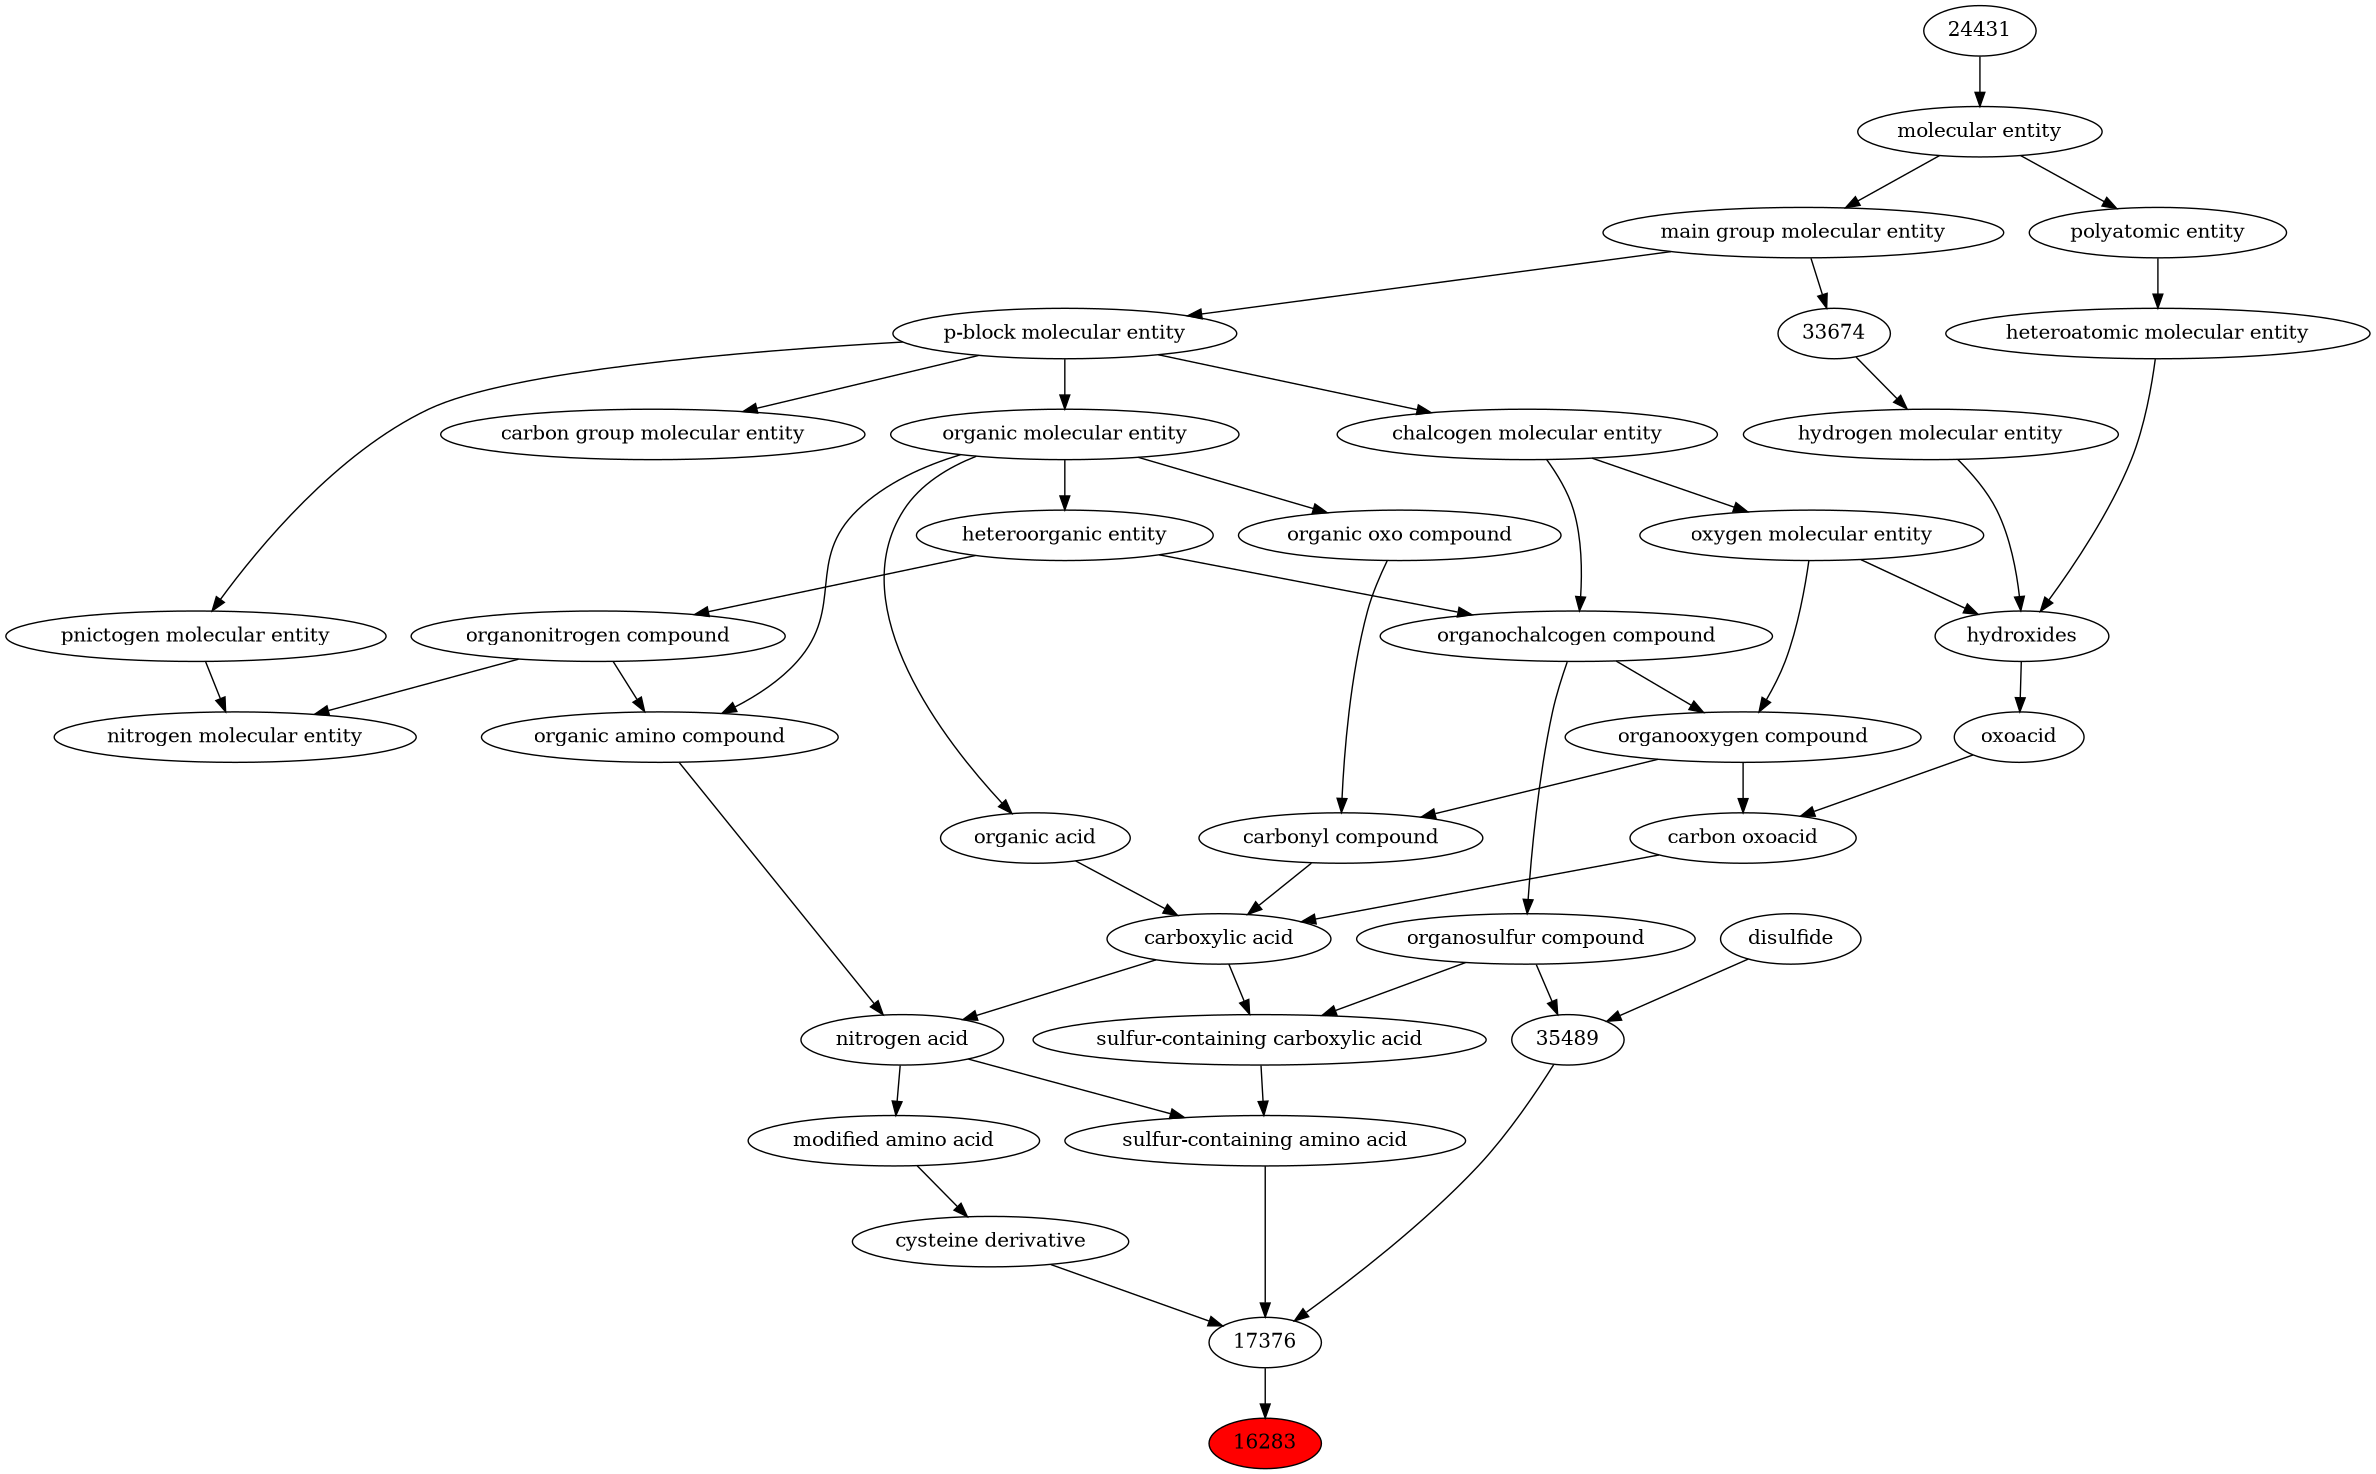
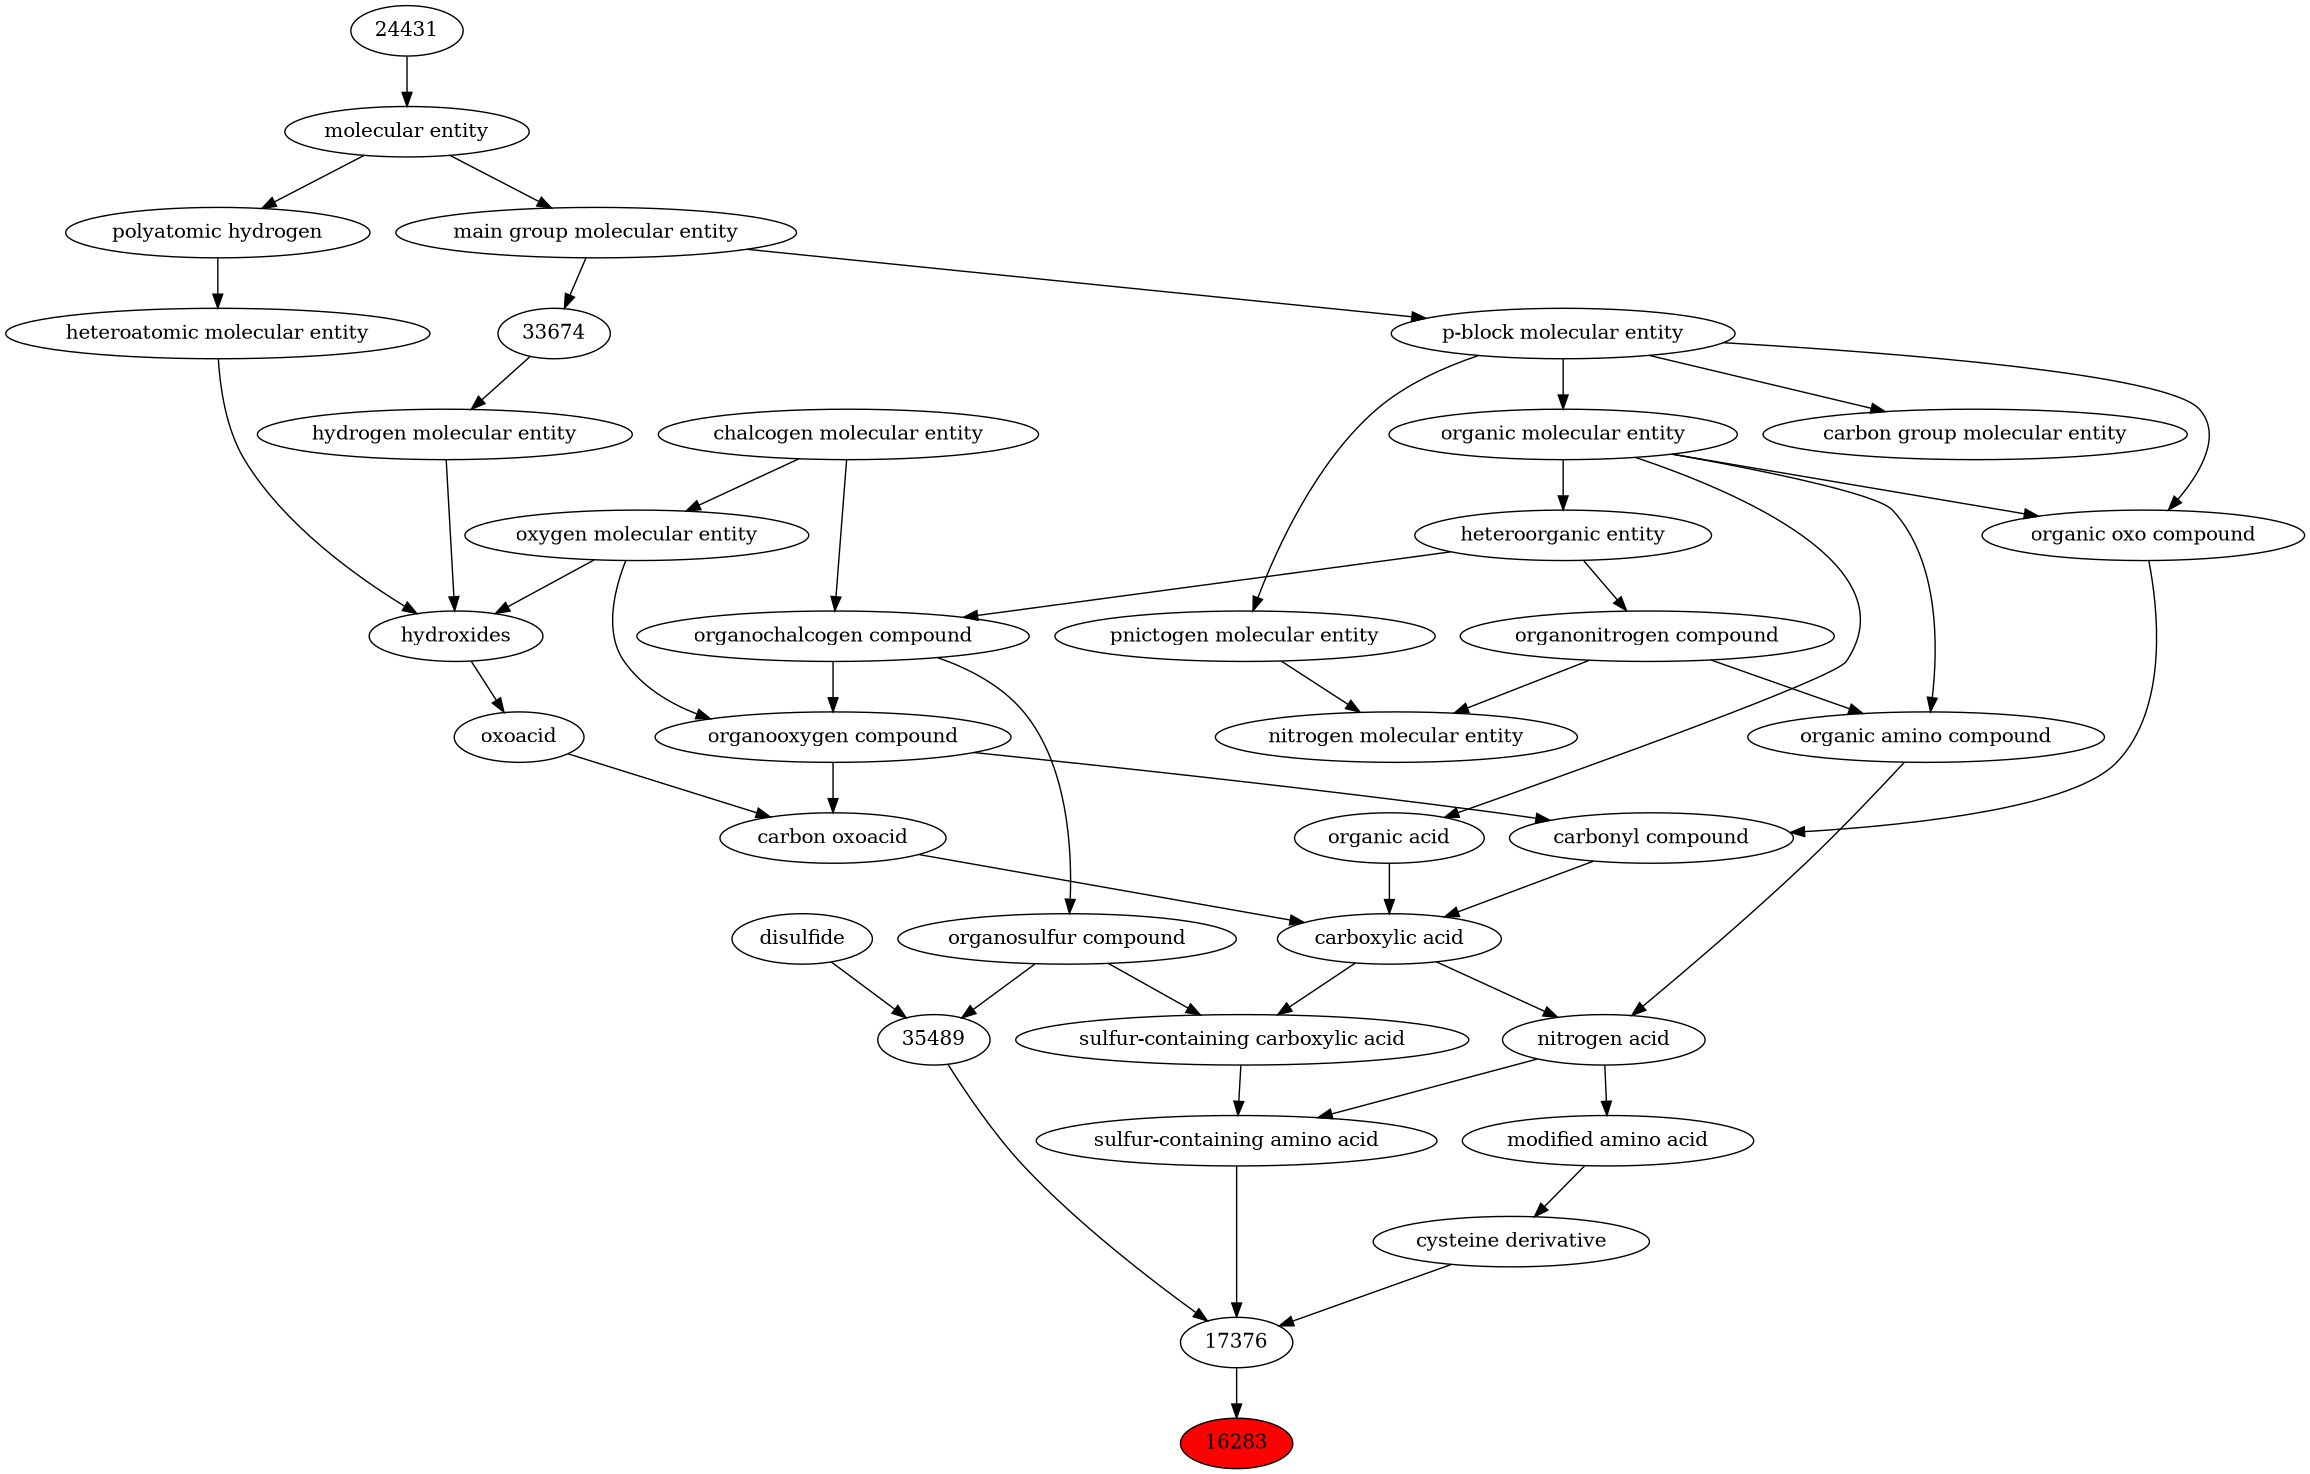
node "polyatomic entity": label "polyatomic entity" -> "polyatomic hydrogen"
edge "p-block molecular entity" -> "chalcogen molecular entity": now "p-block molecular entity" -> "organic oxo compound"
